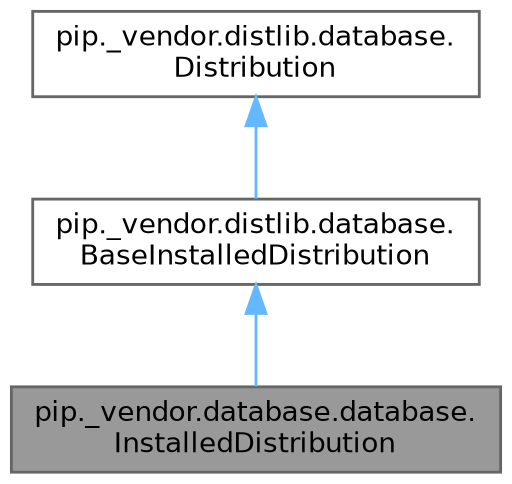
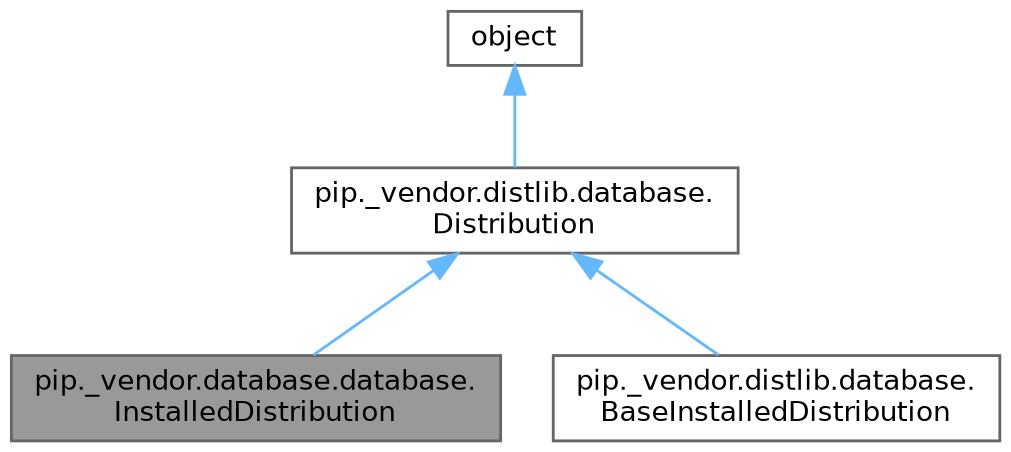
node "object": added
edge "pip._vendor.database.database. InstalledDistribution" -> "pip._vendor.distlib.database. BaseInstalledDistribution": now "pip._vendor.database.database. InstalledDistribution" -> "pip._vendor.distlib.database. Distribution"
